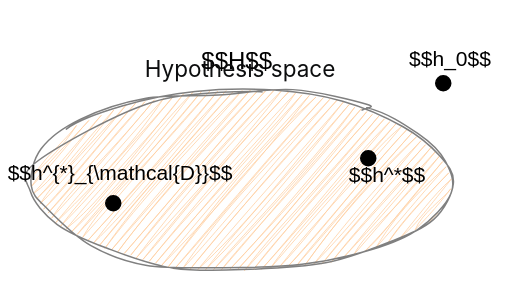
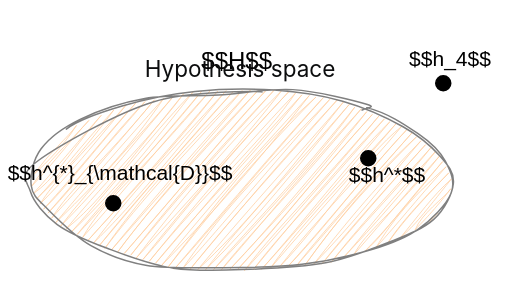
node "$$h_0$$": label "$$h_0$$" -> "$$h_4$$"
